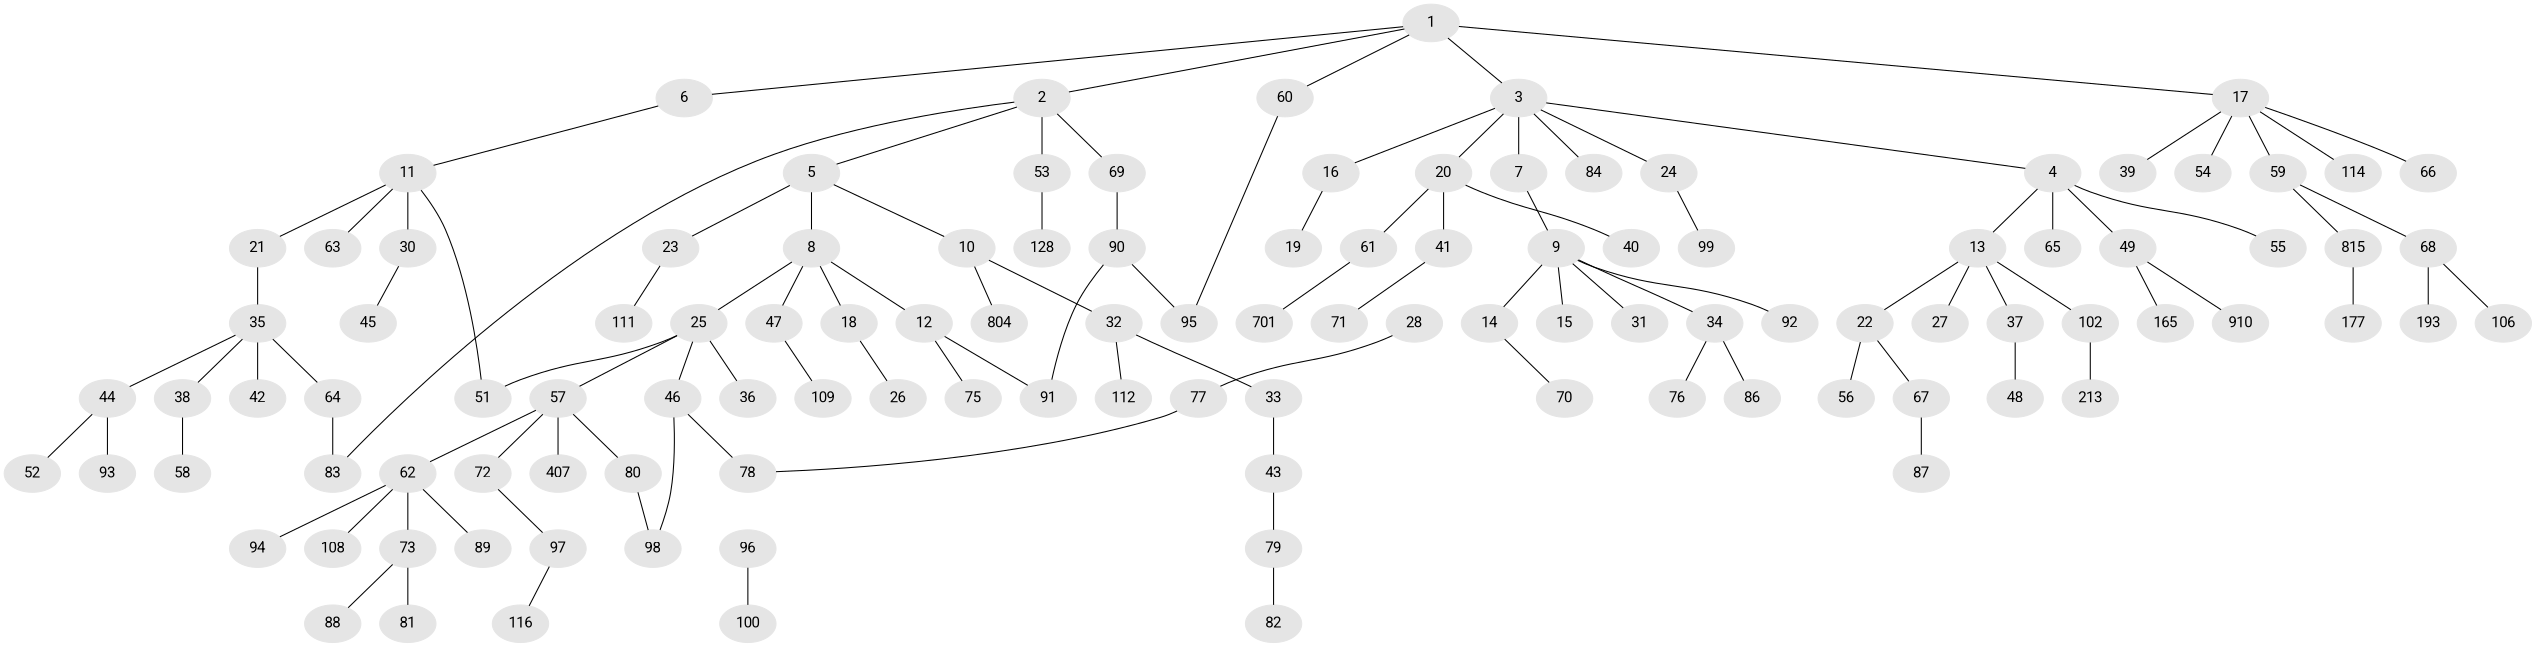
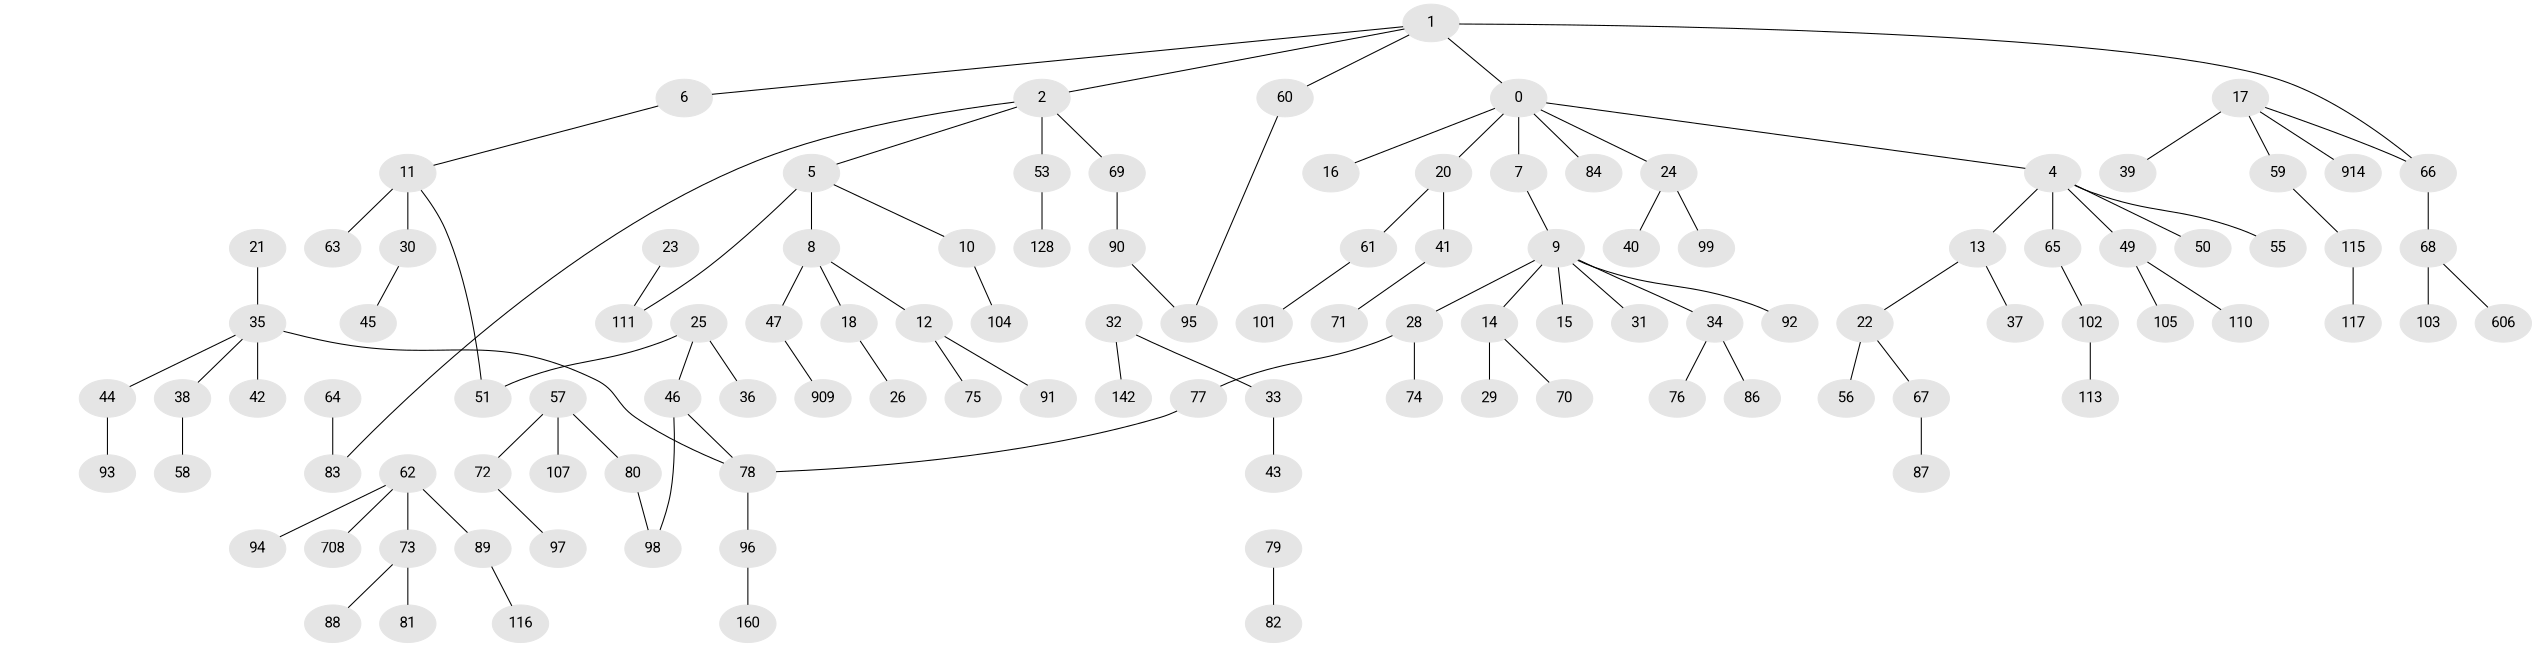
edge "1" -- "17": now "1" -- "66"
node "3": label "3" -> "0"
node "54": removed
node "114": label "114" -> "914"
edge "20" -- "40": now "24" -- "40"
edge "11" -- "21": removed
edge "5" -- "23": now "5" -- "111"
edge "59" -- "68": now "66" -- "68"
node "19": removed
node "50": added
node "815": label "815" -> "115"
edge "8" -- "25": removed
edge "10" -- "32": removed
edge "9" -- "28": added
edge "13" -- "102": now "65" -- "102"
edge "90" -- "91": removed
node "804": label "804" -> "104"
node "701": label "701" -> "101"
node "27": removed
node "165": label "165" -> "105"
node "910": label "910" -> "110"
node "177": label "177" -> "117"
node "193": label "193" -> "103"
node "106": label "106" -> "606"
edge "35" -- "64": now "35" -- "78"
edge "25" -- "57": removed
node "109": label "109" -> "909"
node "112": label "112" -> "142"
node "74": added
node "29": added
node "48": removed
node "213": label "213" -> "113"
edge "57" -- "62": removed
node "52": removed
node "407": label "407" -> "107"
edge "78" -- "96": added
edge "43" -- "79": removed
node "108": label "108" -> "708"
edge "97" -- "116": now "89" -- "116"
node "100": label "100" -> "160"
